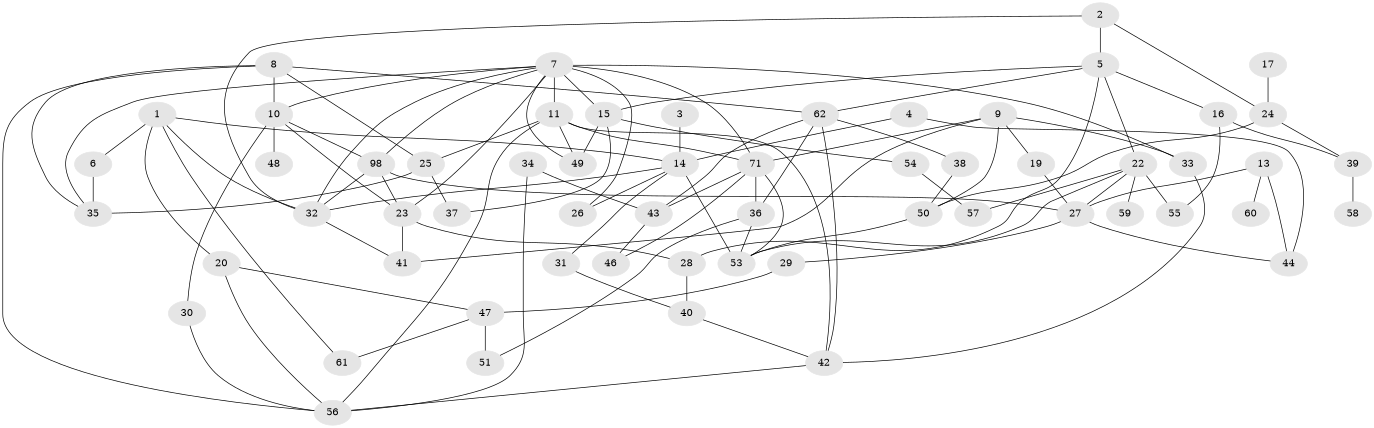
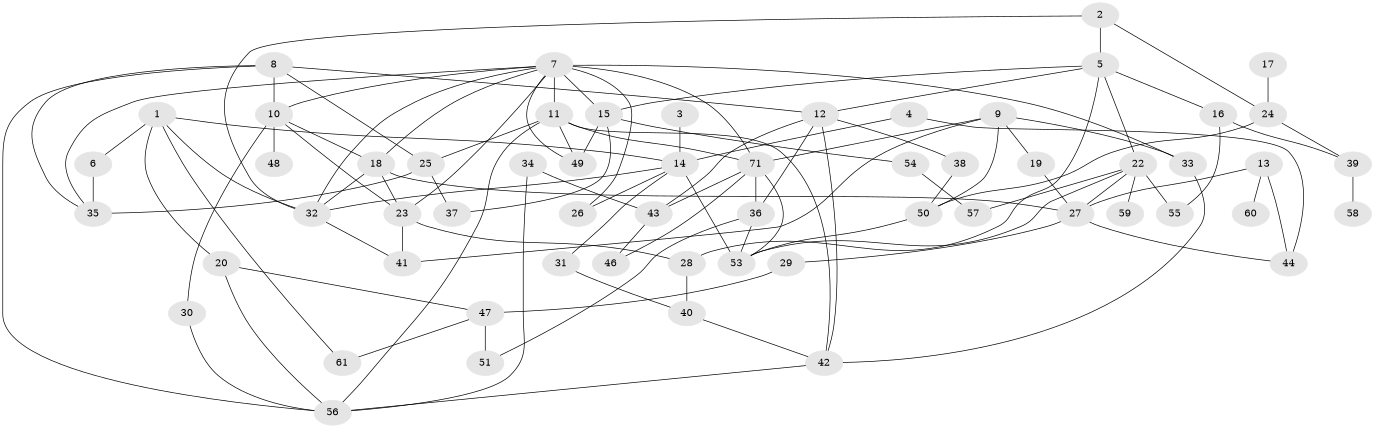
node "62": label "62" -> "12"
node "98": label "98" -> "18"
